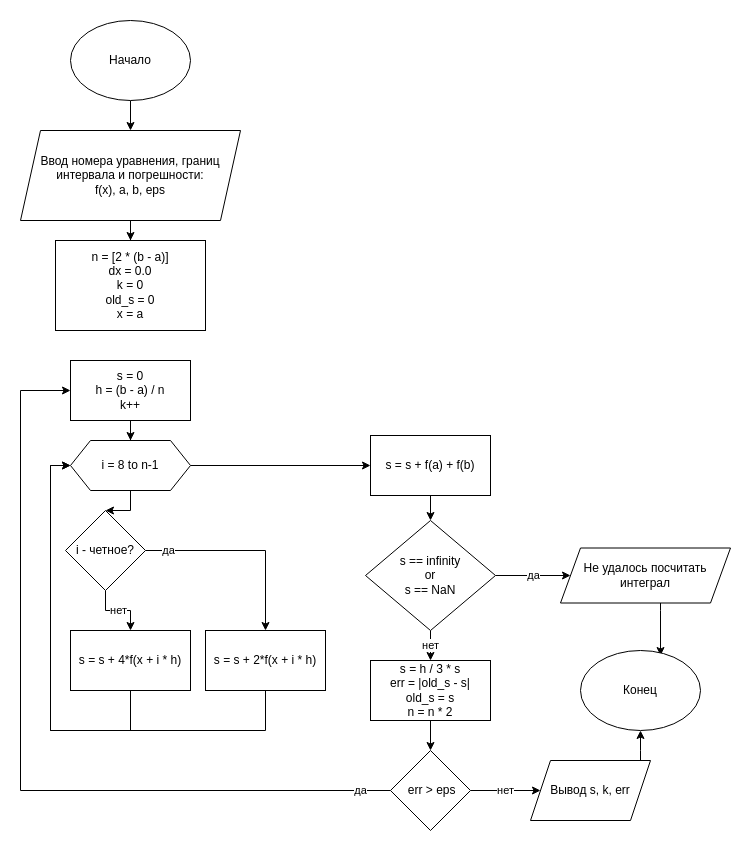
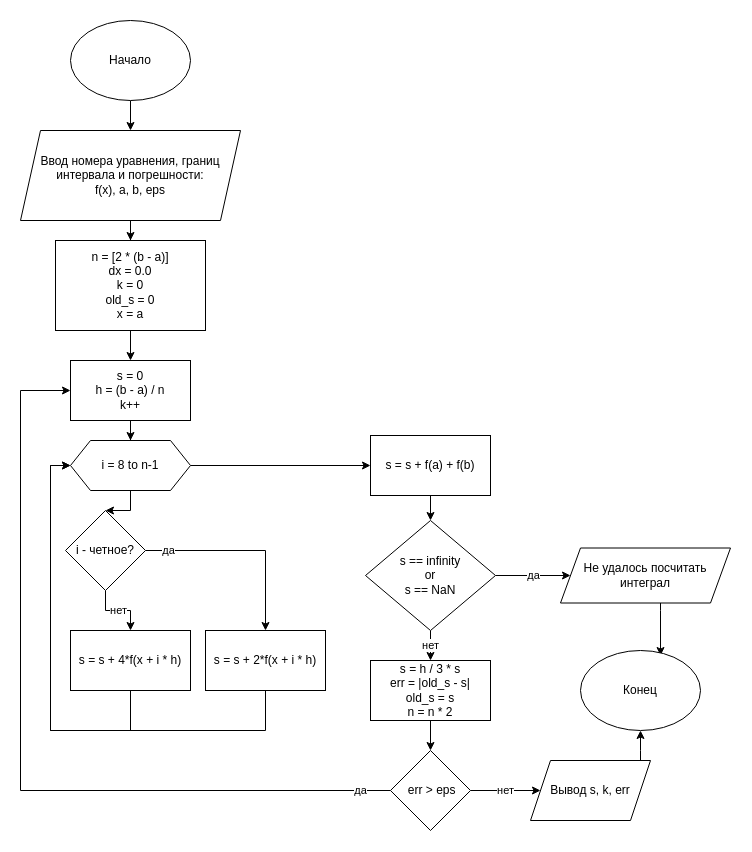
edge "n = [2 * (b - a)] dx = 0.0 k = 0 old_s = 0 x = a" -> "s = 0 h = (b - a) / n k++": added
